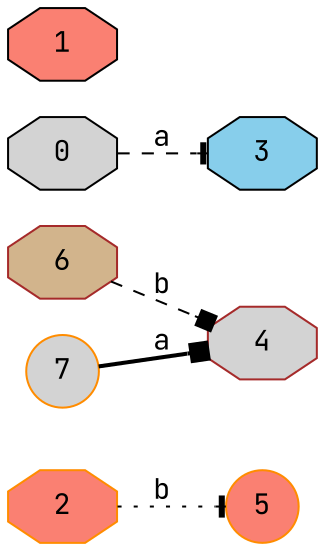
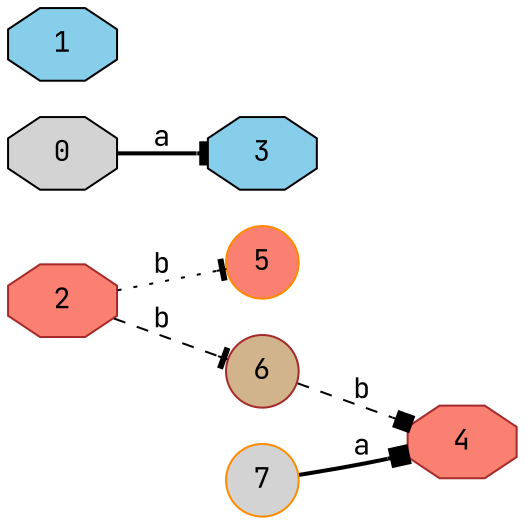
node "1": fillcolor salmon -> skyblue
edge "0" -> "3": style dashed -> bold
node "6": shape octagon -> circle
edge "2" -> "6": added, label "b"
node "4": fillcolor lightgrey -> salmon
node "2": color darkorange -> brown
